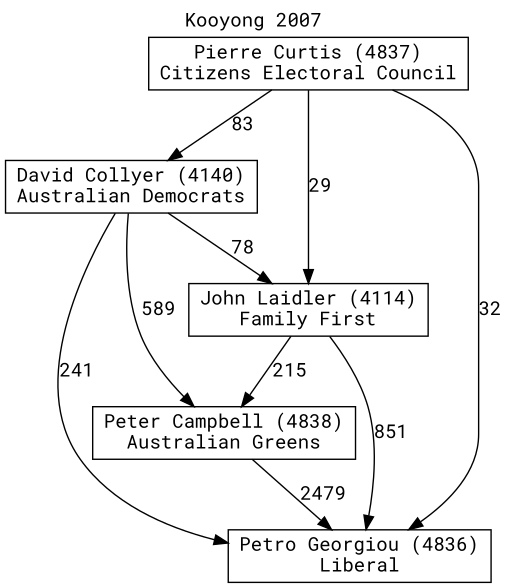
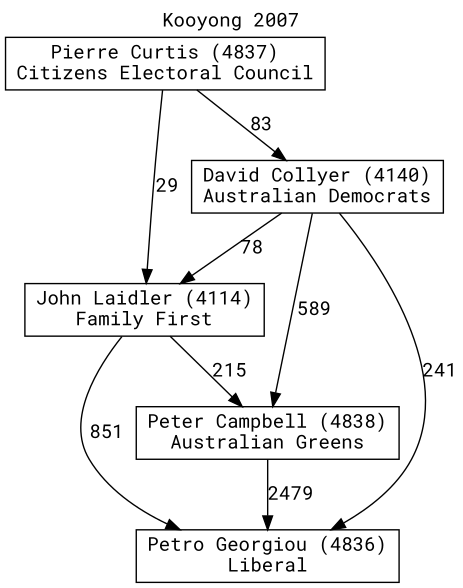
edge "Pierre Curtis (4837) Citizens Electoral Council" -> "Petro Georgiou (4836) Liberal": removed, label "32"
